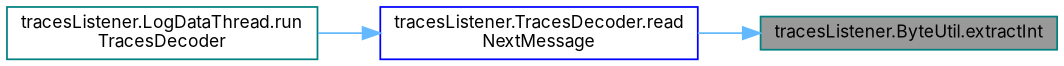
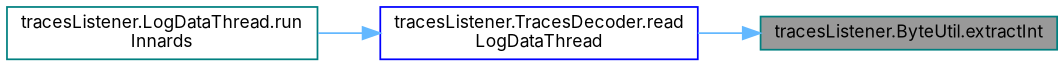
node "tracesListener.LogDataThread.run TracesDecoder": label "tracesListener.LogDataThread.run TracesDecoder" -> "tracesListener.LogDataThread.run Innards"
node "tracesListener.TracesDecoder.read NextMessage": label "tracesListener.TracesDecoder.read NextMessage" -> "tracesListener.TracesDecoder.read LogDataThread"
